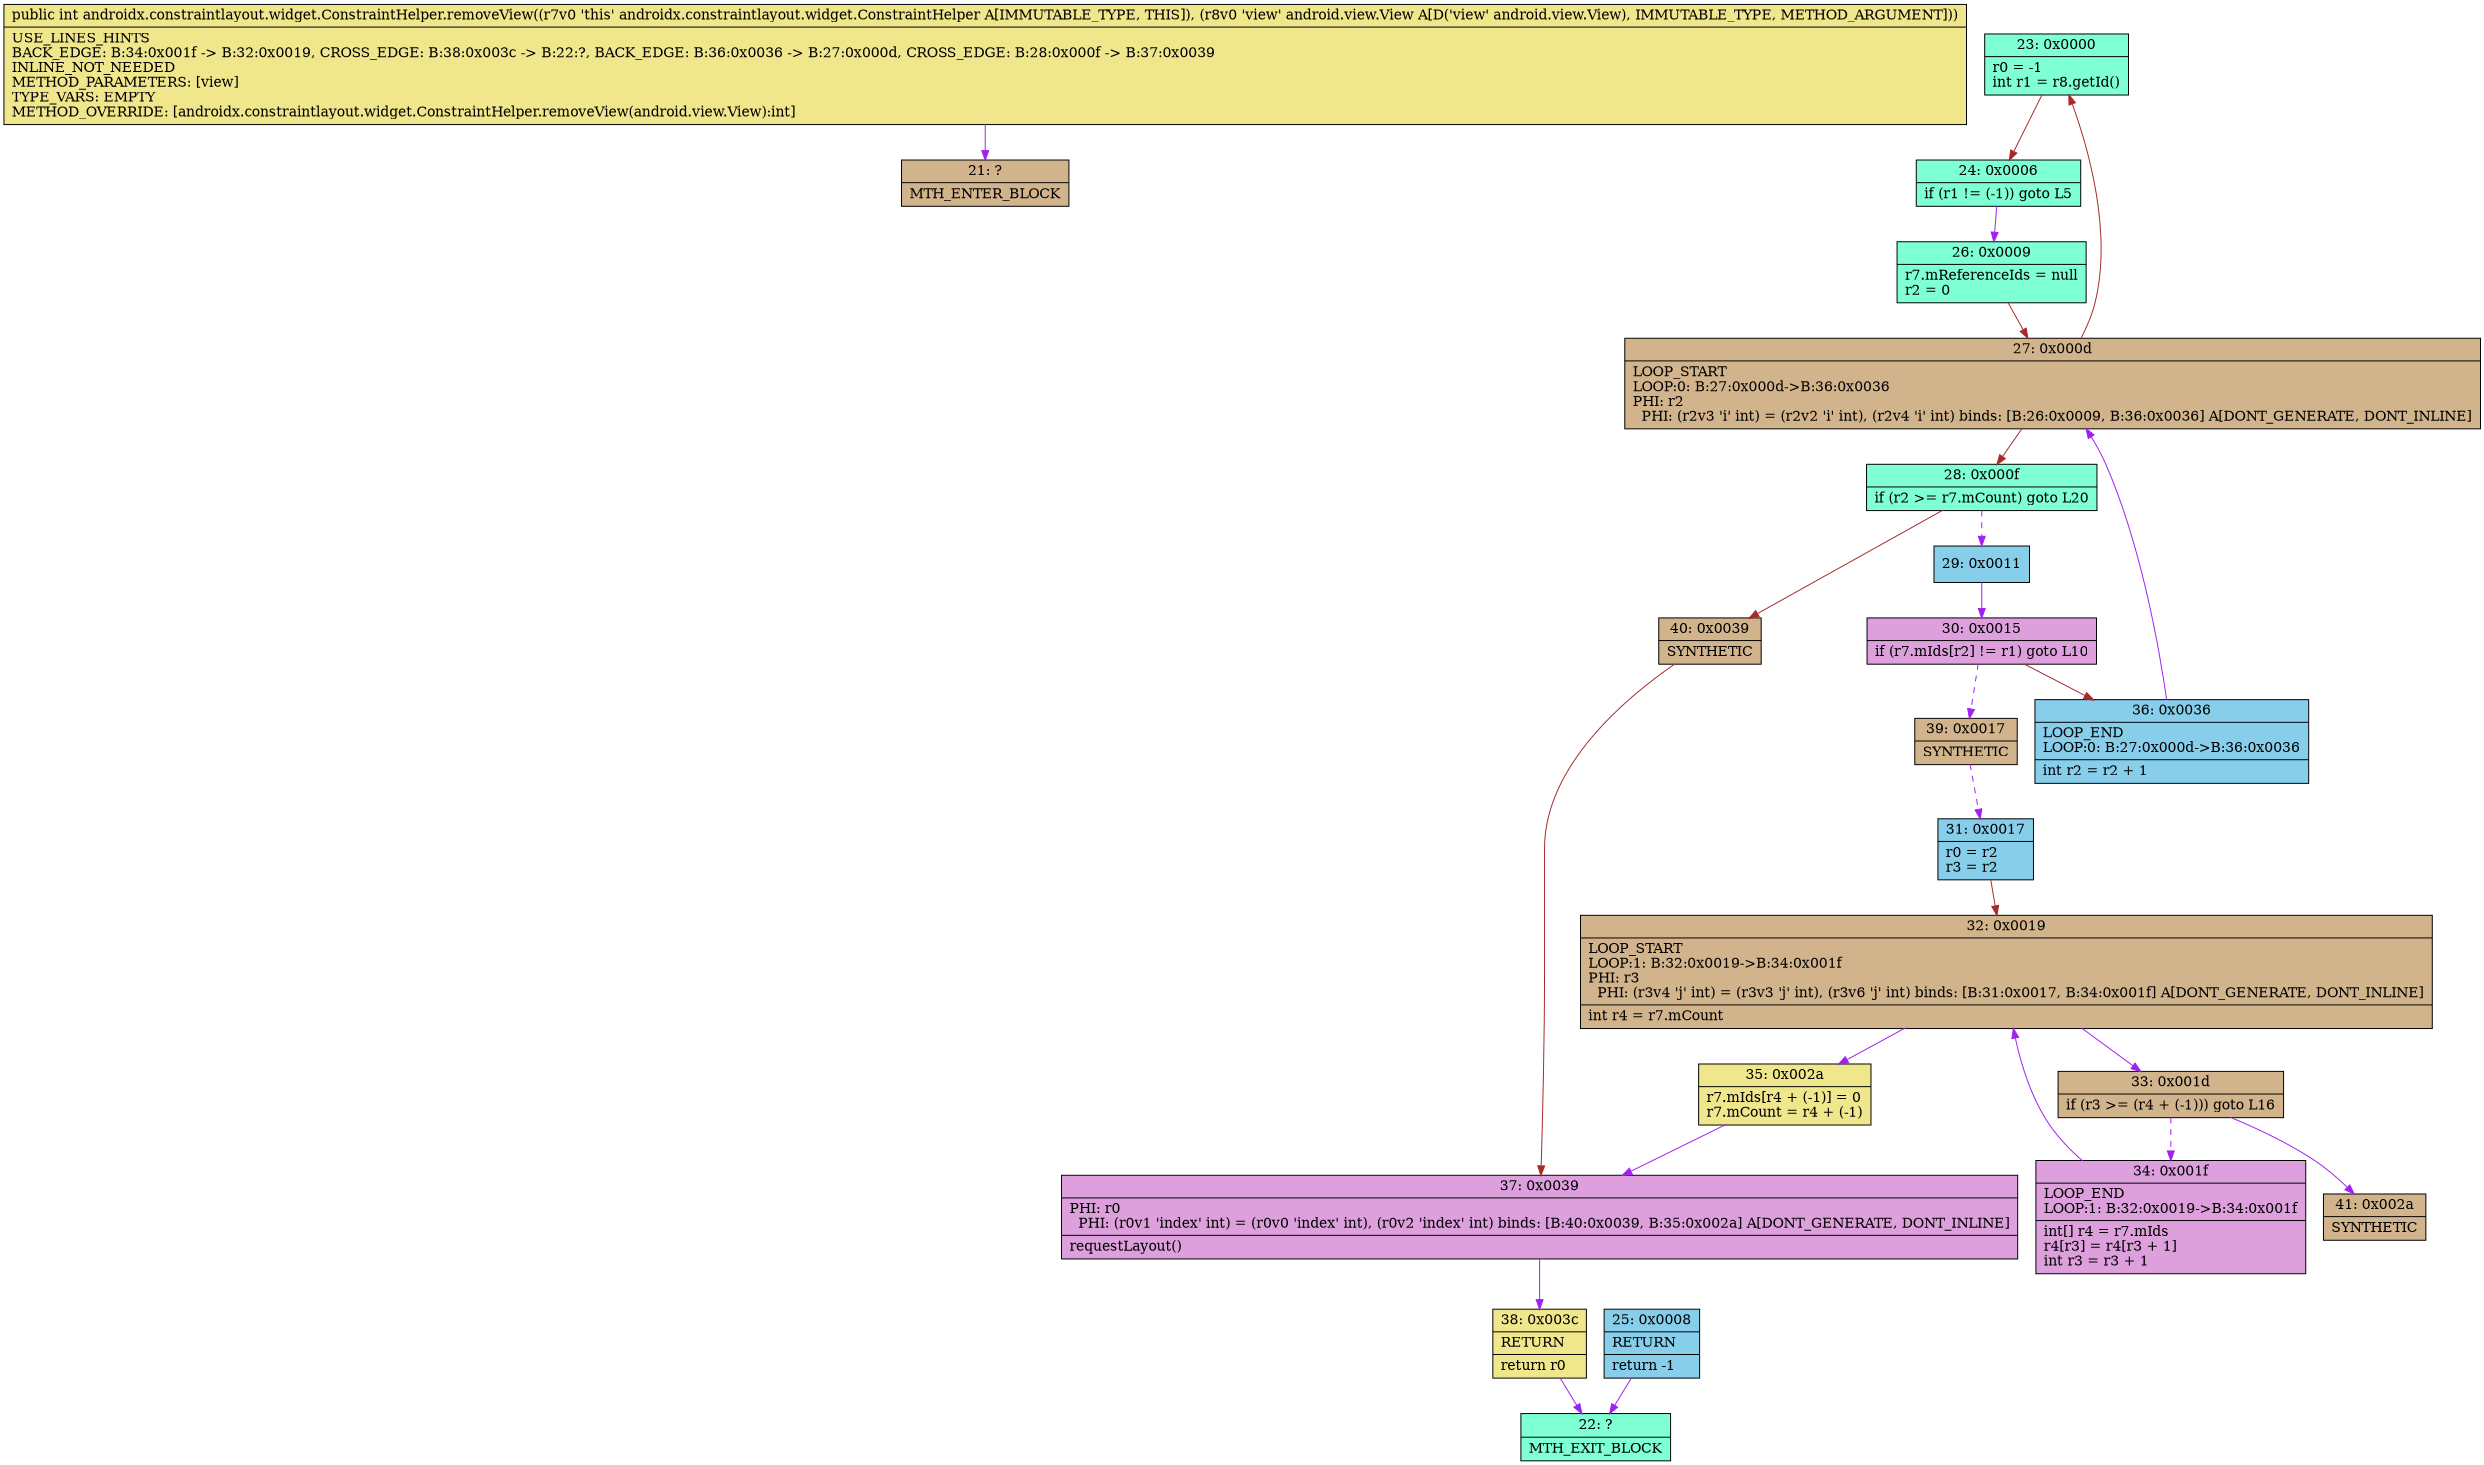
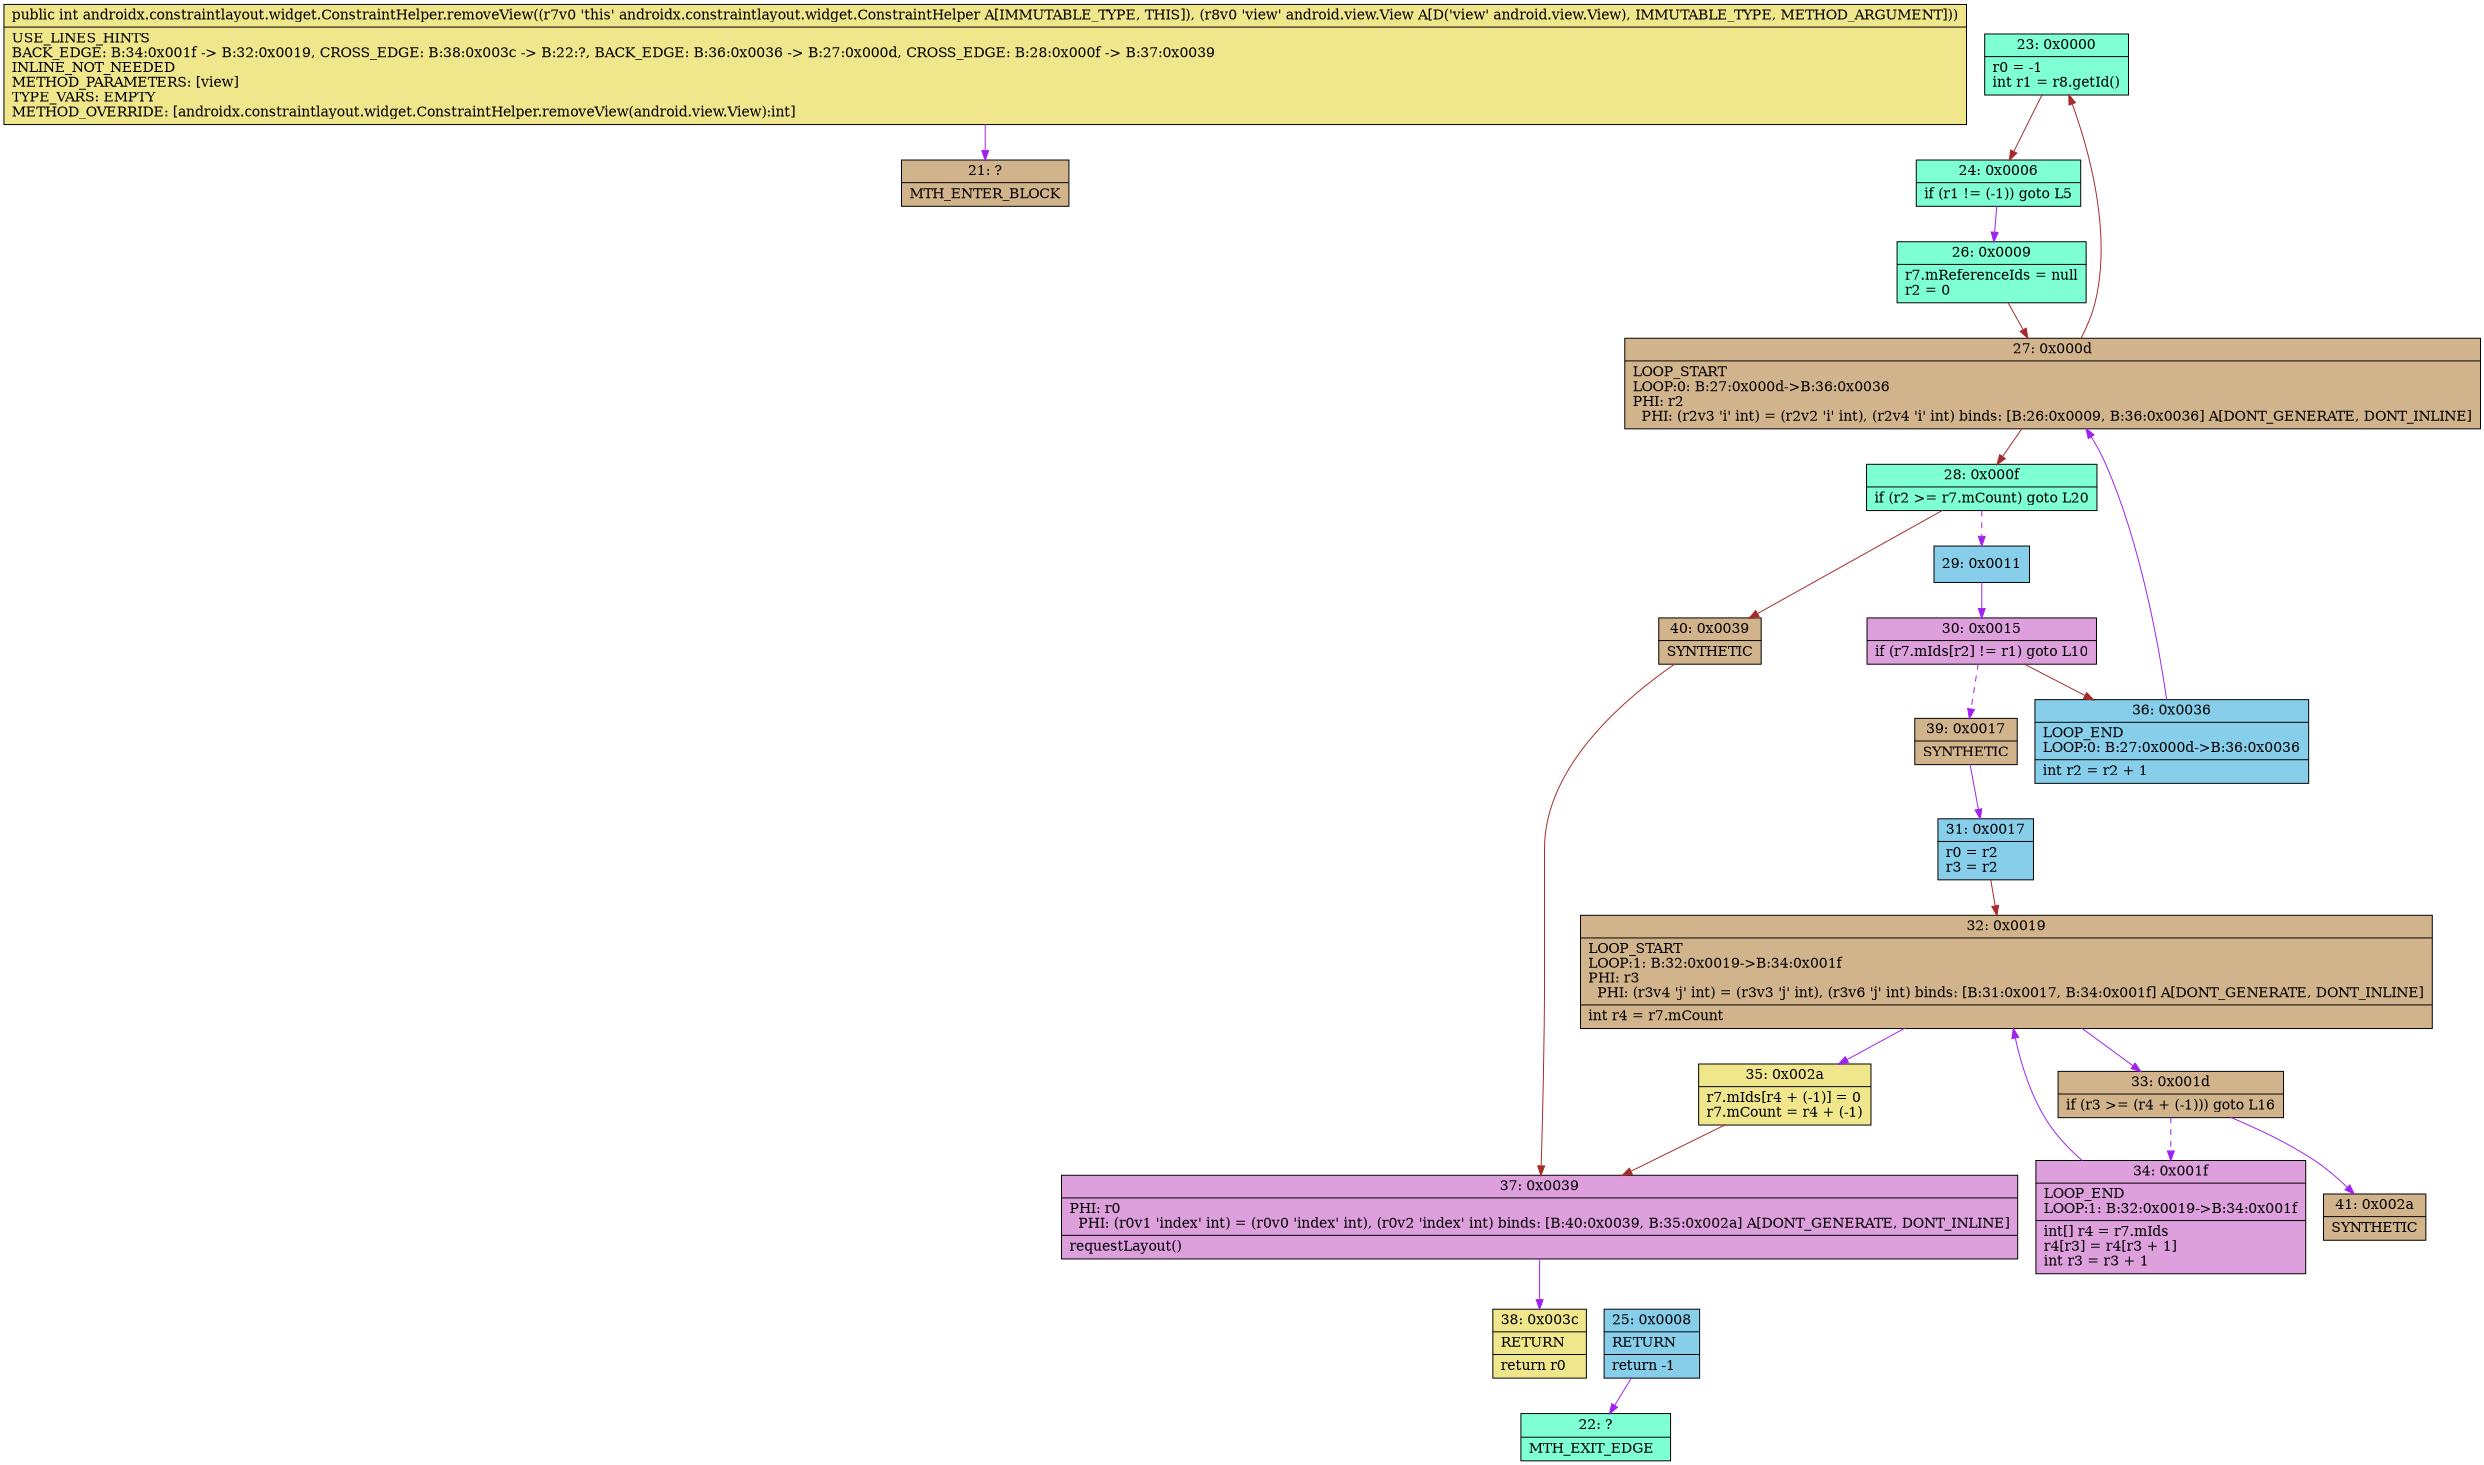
edge "39: 0x0017" -> "31: 0x0017": style dashed -> solid
edge "35: 0x002a" -> "37: 0x0039": color purple -> brown
edge "38: 0x003c" -> "22: ?": removed
node "22: ?": text "MTH_EXIT_BLOCK" -> "MTH_EXIT_EDGE"
